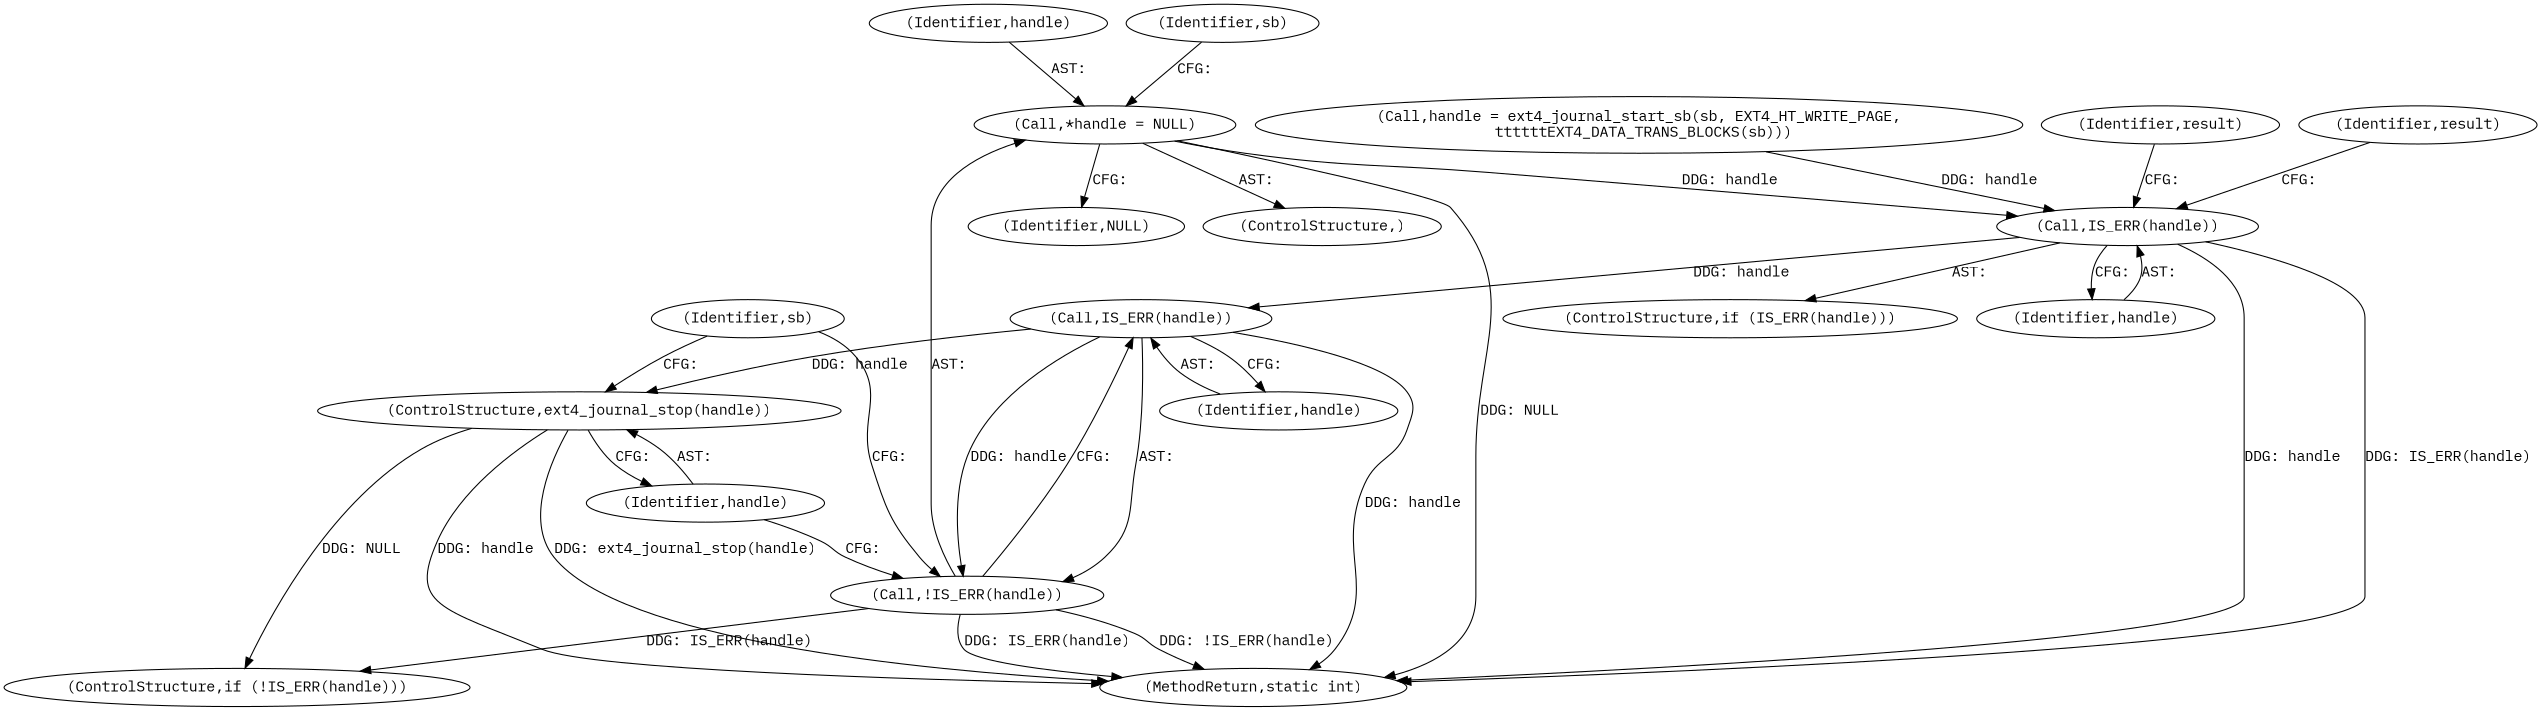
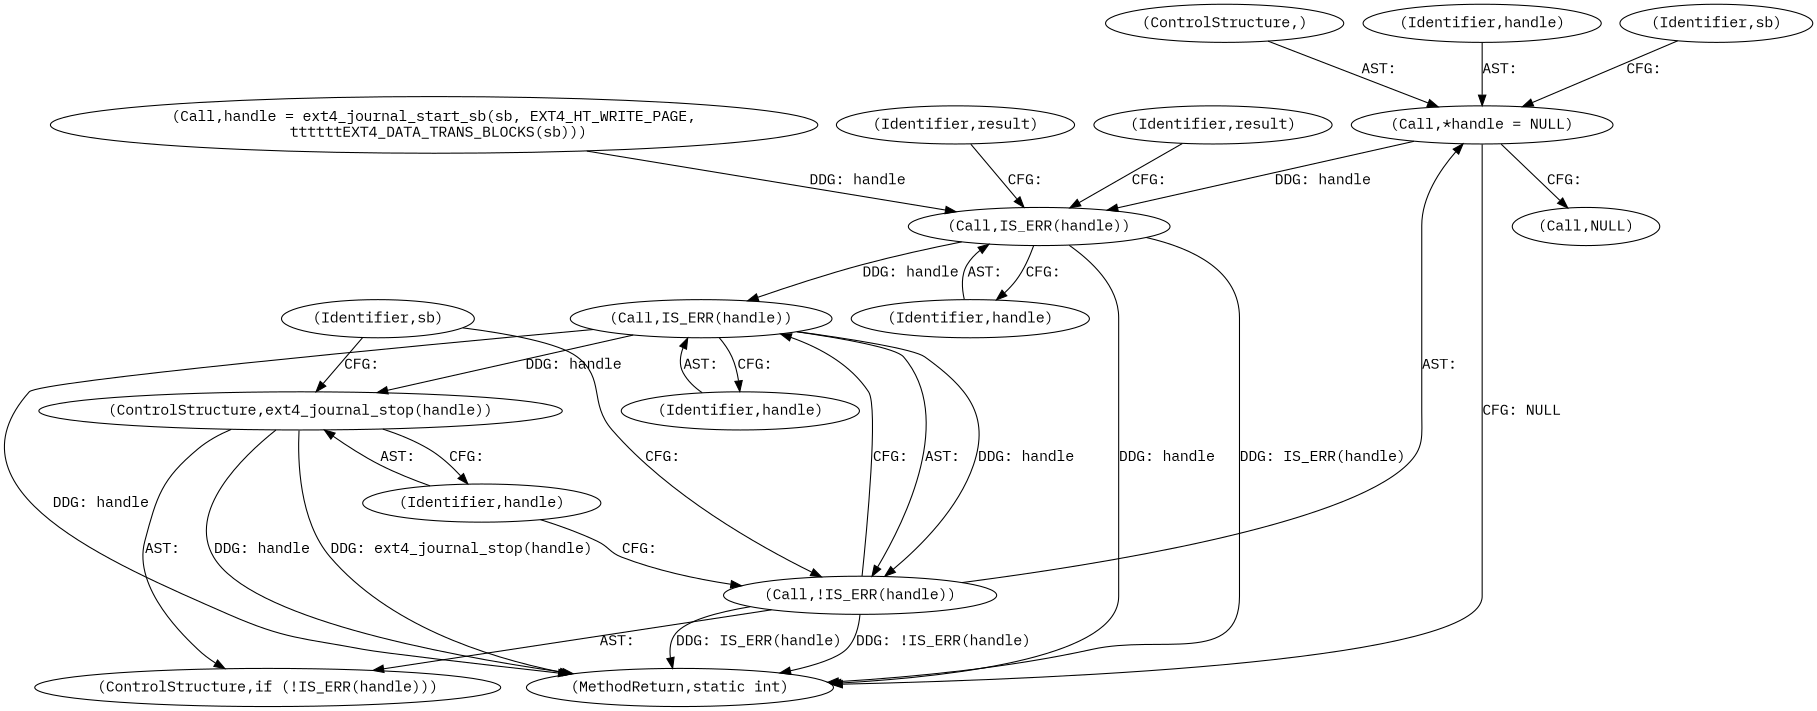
edge "(Call,*handle = NULL)" -> "(ControlStructure,)": reversed
node "(Identifier,NULL)": label "(Identifier,NULL)" -> "(Call,NULL)"
node "(ControlStructure,if (IS_ERR(handle)))": removed
edge "(Call,*handle = NULL)" -> "(MethodReturn,static int)": label "DDG: NULL" -> "CFG: NULL"
edge "(ControlStructure,ext4_journal_stop(handle))" -> "(ControlStructure,if (!IS_ERR(handle)))": label "DDG: NULL" -> "AST: "
edge "(Call,!IS_ERR(handle))" -> "(ControlStructure,if (!IS_ERR(handle)))": label "DDG: IS_ERR(handle)" -> "AST: "
